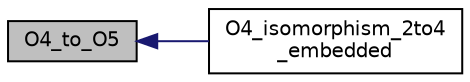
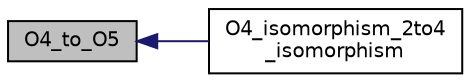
node "O4_isomorphism_2to4 _embedded": label "O4_isomorphism_2to4 _embedded" -> "O4_isomorphism_2to4 _isomorphism"
